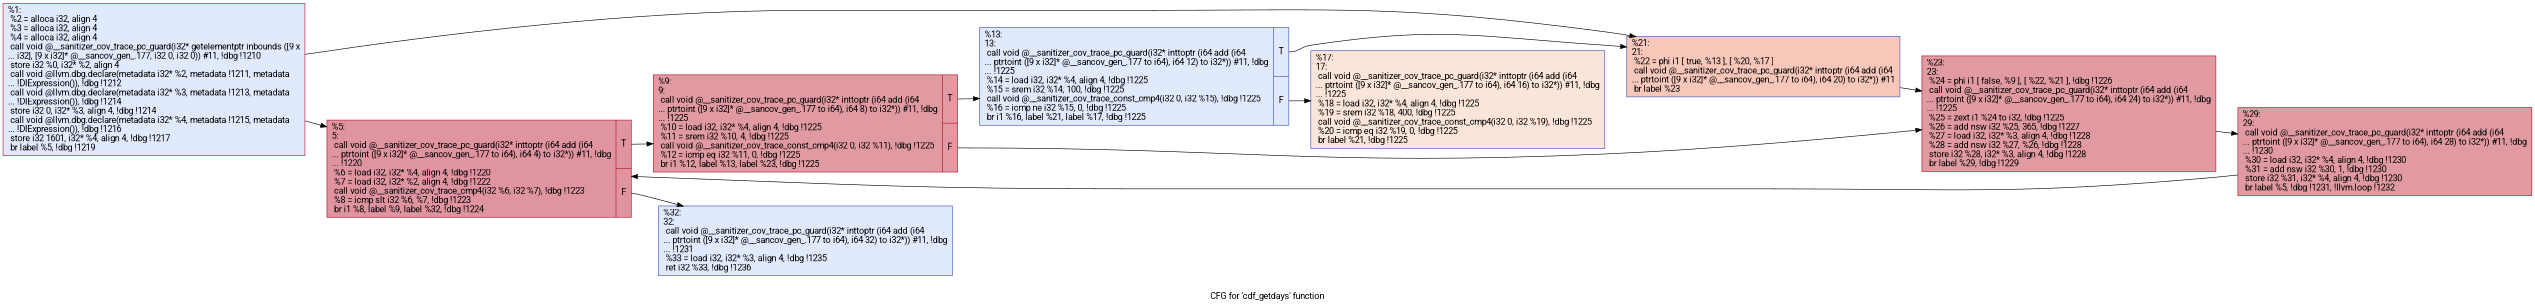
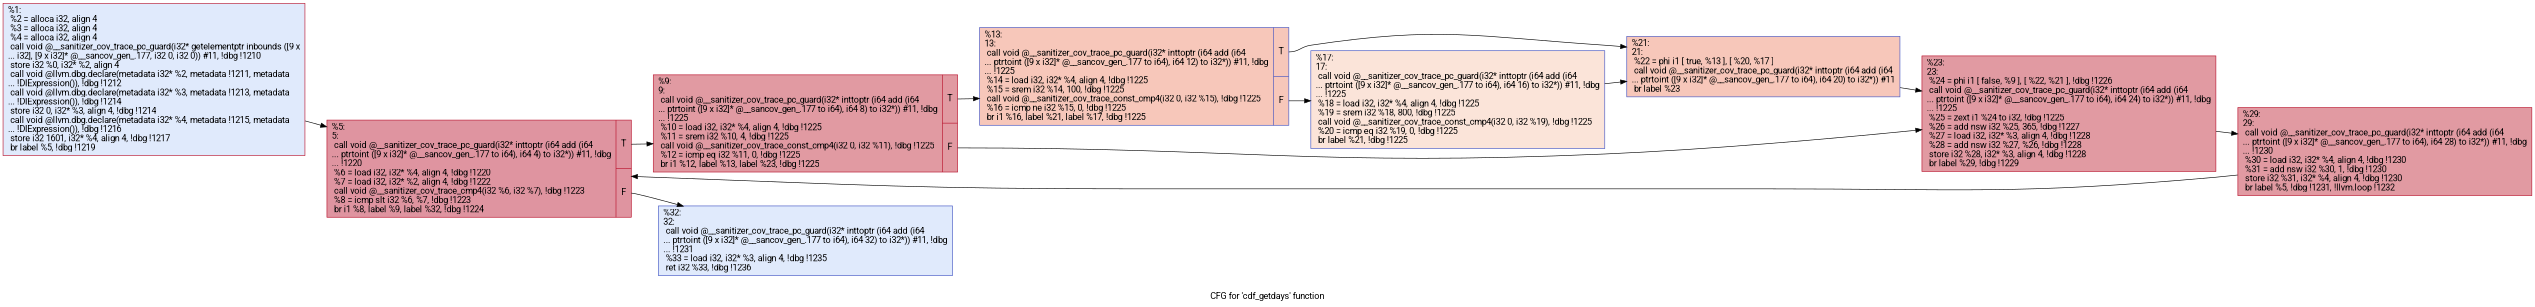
edge "%1:" -> "%21:": now "%17:" -> "%21:"
node "%13:": fillcolor #b9d0f970 -> #ec7f6370
node "%17:": text "%19 = srem i32 %18, 400, !dbg !1225" -> "%19 = srem i32 %18, 800, !dbg !1225"
